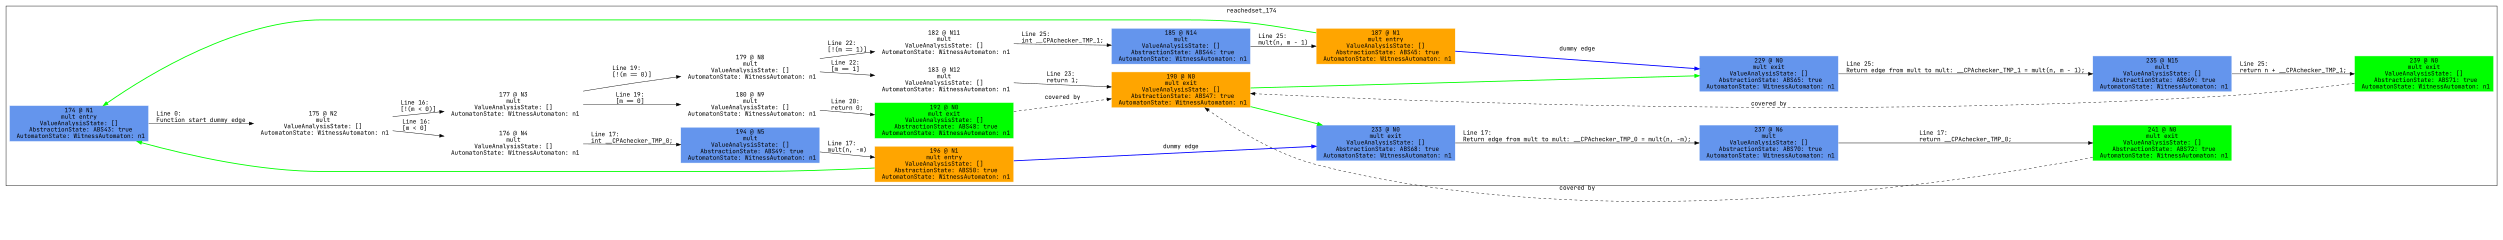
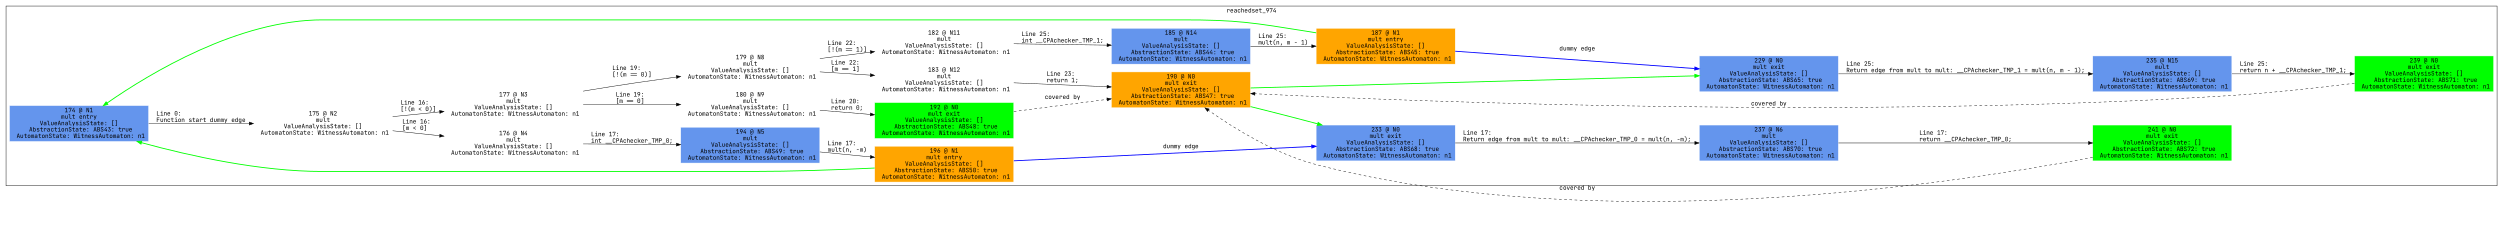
cluster "reachedset_174": label "reachedset_174" -> "reachedset_974"
